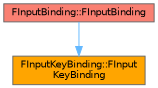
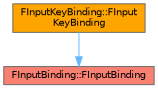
edge "FInputBinding::FInputBinding" -> "FInputKeyBinding::FInput KeyBinding": reversed
